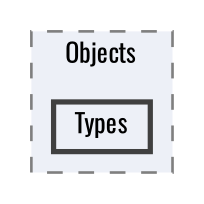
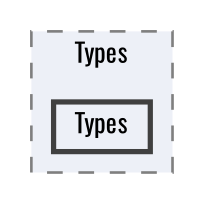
cluster "Objects": label "Objects" -> "Types"
